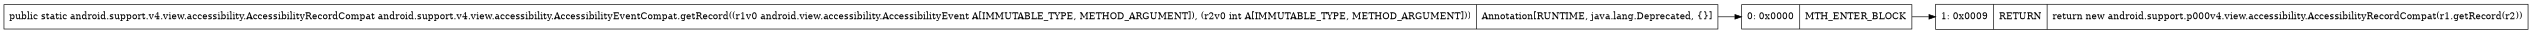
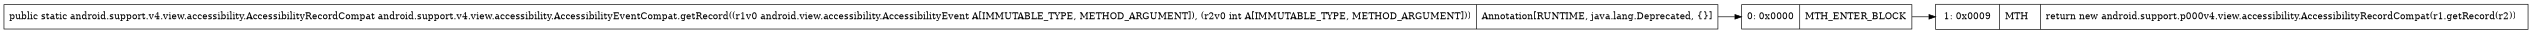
node "1: 0x0009": text "RETURN" -> "MTH"
